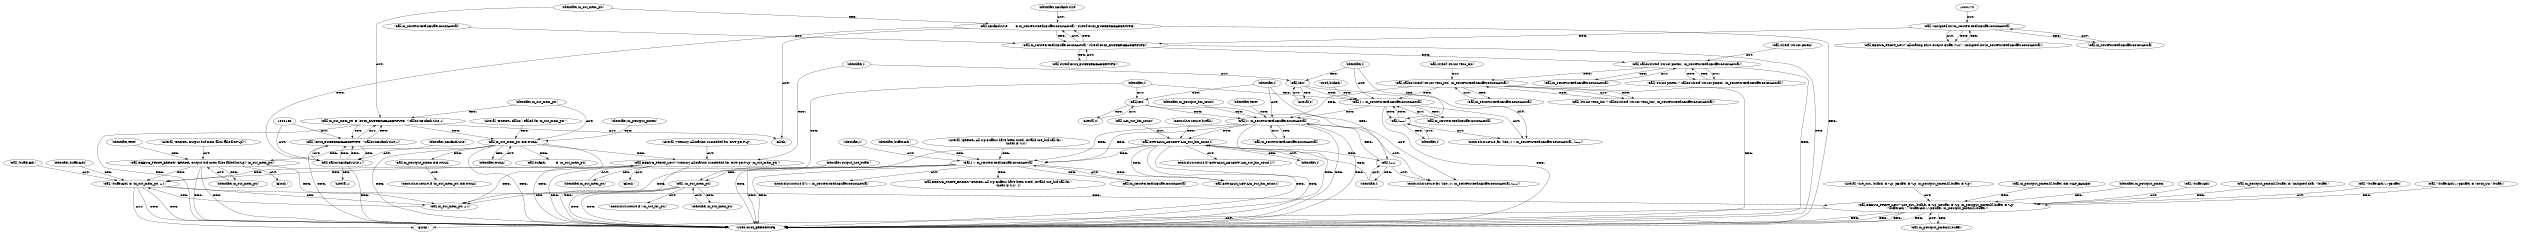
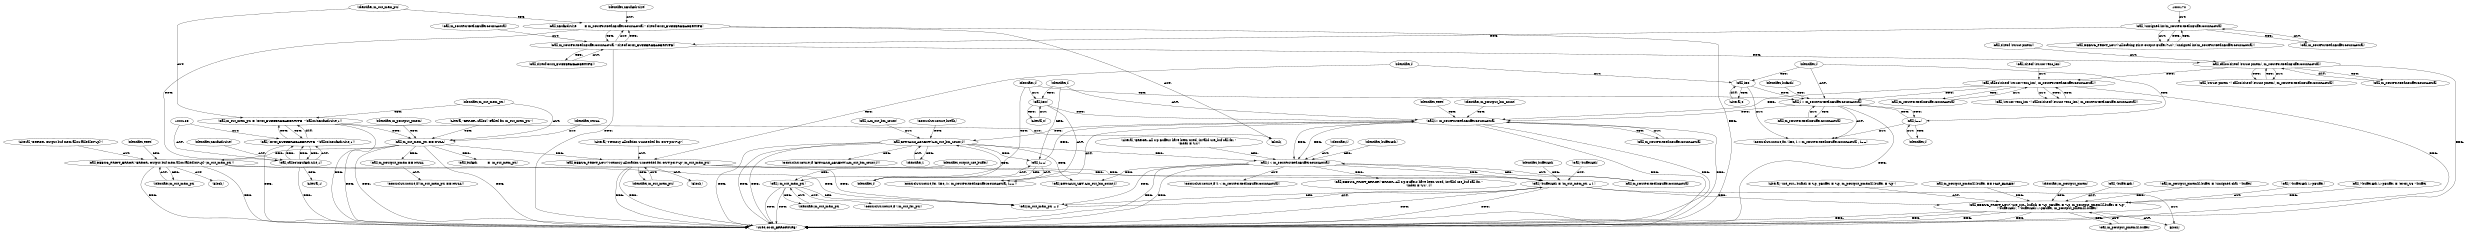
node "(Used,bufHdr)": label "(Used,bufHdr)" -> "(Identifier,bufHdr)"
edge "(ControlStructure,break;)" -> "(Call,BITMASK_ABSENT(&m_out_bm_count,i))": label "CFG: " -> "DDG: "
edge "(Call,m_out_mem_ptr == NULL)" -> "(Identifier,NULL)": removed, label "CFG:"
edge "(Call,BITMASK_ABSENT(&m_out_bm_count,i))" -> "(ControlStructure,if (BITMASK_ABSENT(&m_out_bm_count,i)))": label "AST: " -> "CFG: "
edge "(Call,m_out_mem_ptr + i)" -> "(Call,*bufferHdr = (m_out_mem_ptr + i ))": label "CFG: " -> "AST: "
